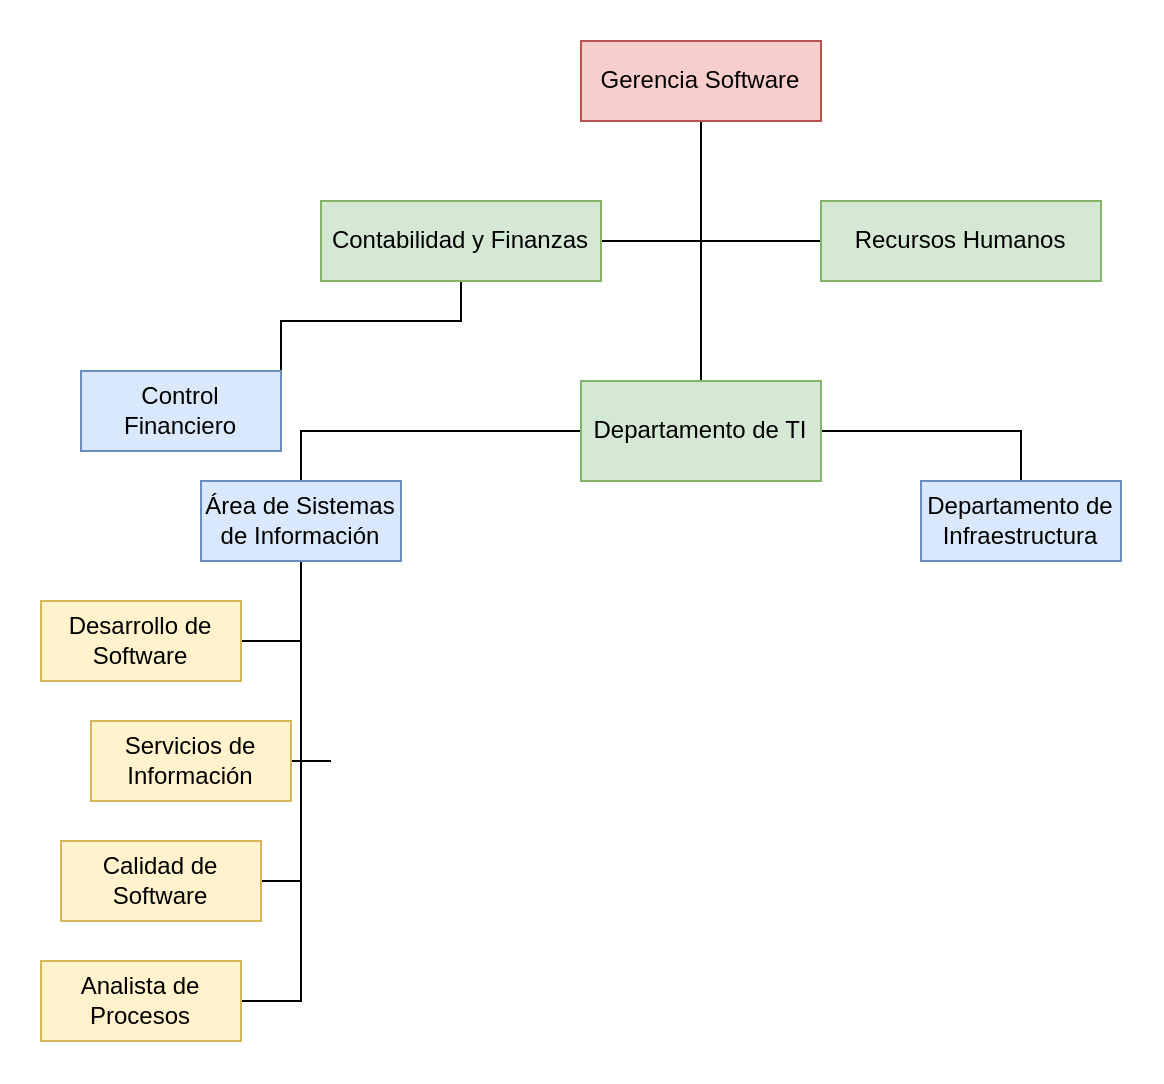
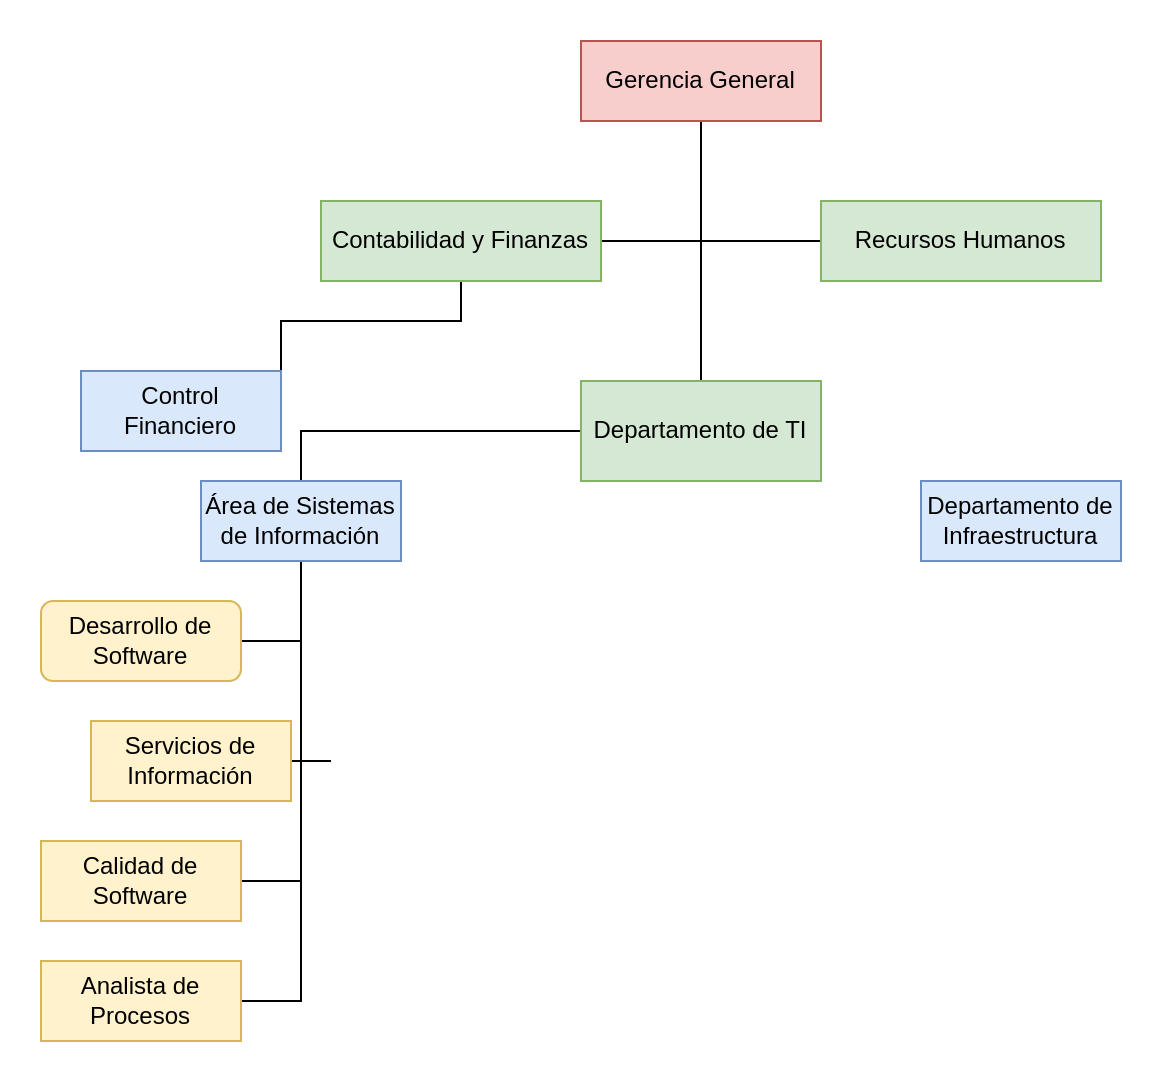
node "Gerencia Software": label "Gerencia Software" -> "Gerencia General"
edge "Departamento de TI" -- "Departamento de Infraestructura": removed
node "Desarrollo de Software": shape rectangle -> rounded rectangle
node "Calidad de Software": moved (161, 881) -> (141, 881)
